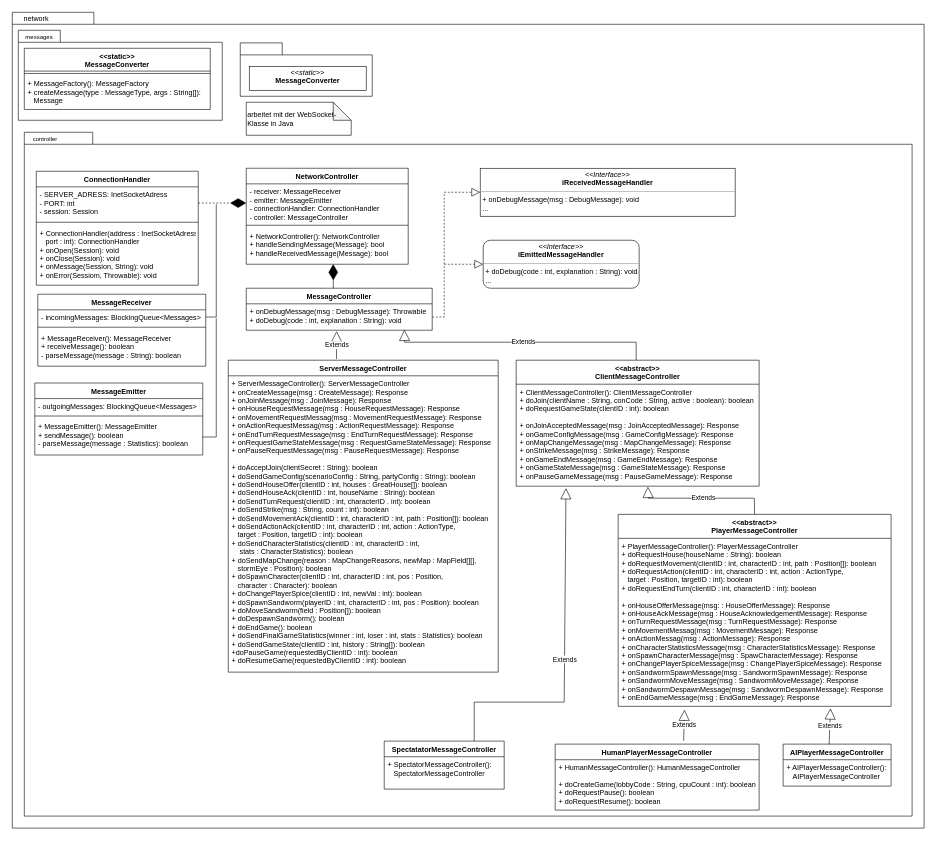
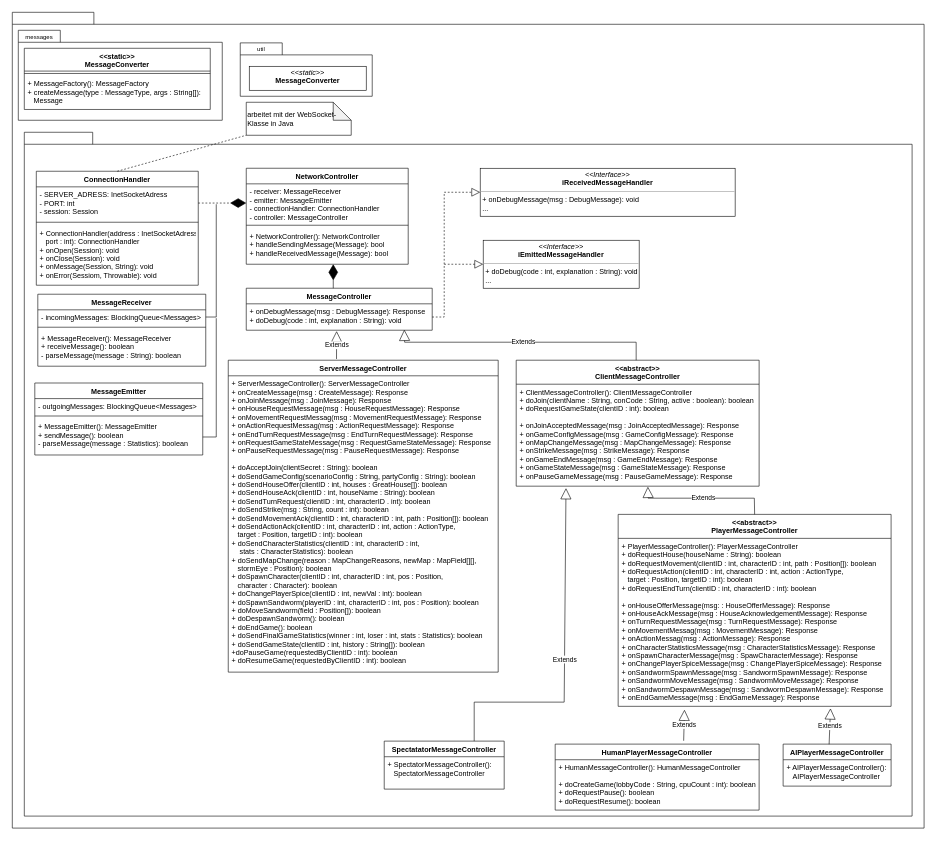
node "network": removed
node "util": added
node "controller": removed
edge "arbeitet mit der WebSocket-Klasse in Java" -- "ConnectionHandler": added
node "<<Interface>> iEmittedMessageHandler + doDebug(code : int, explanation : String): void ...": shape rounded rectangle -> rectangle
node "+ onDebugMessage(msg : DebugMessage): Throwable + doDebug(code : int, explanation : String): void": label "+ onDebugMessage(msg : DebugMessage): Throwable + doDebug(code : int, explanation : String): void" -> "+ onDebugMessage(msg : DebugMessage): Response + doDebug(code : int, explanation : String): void"
